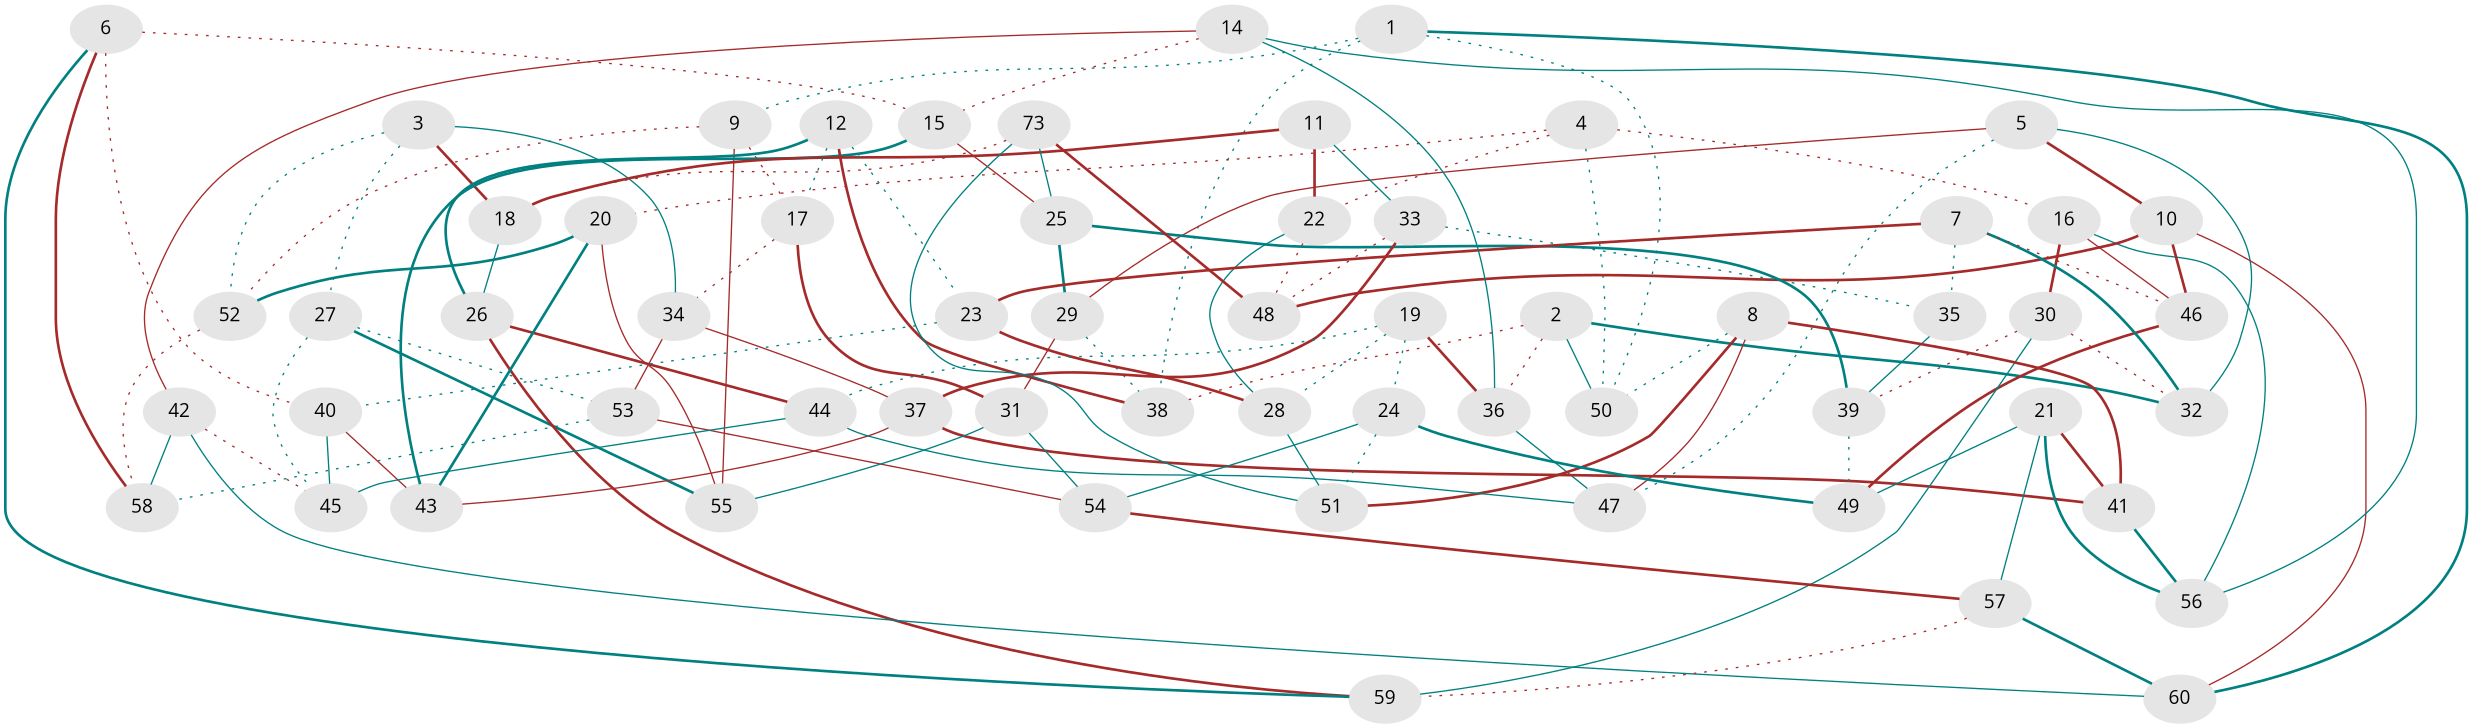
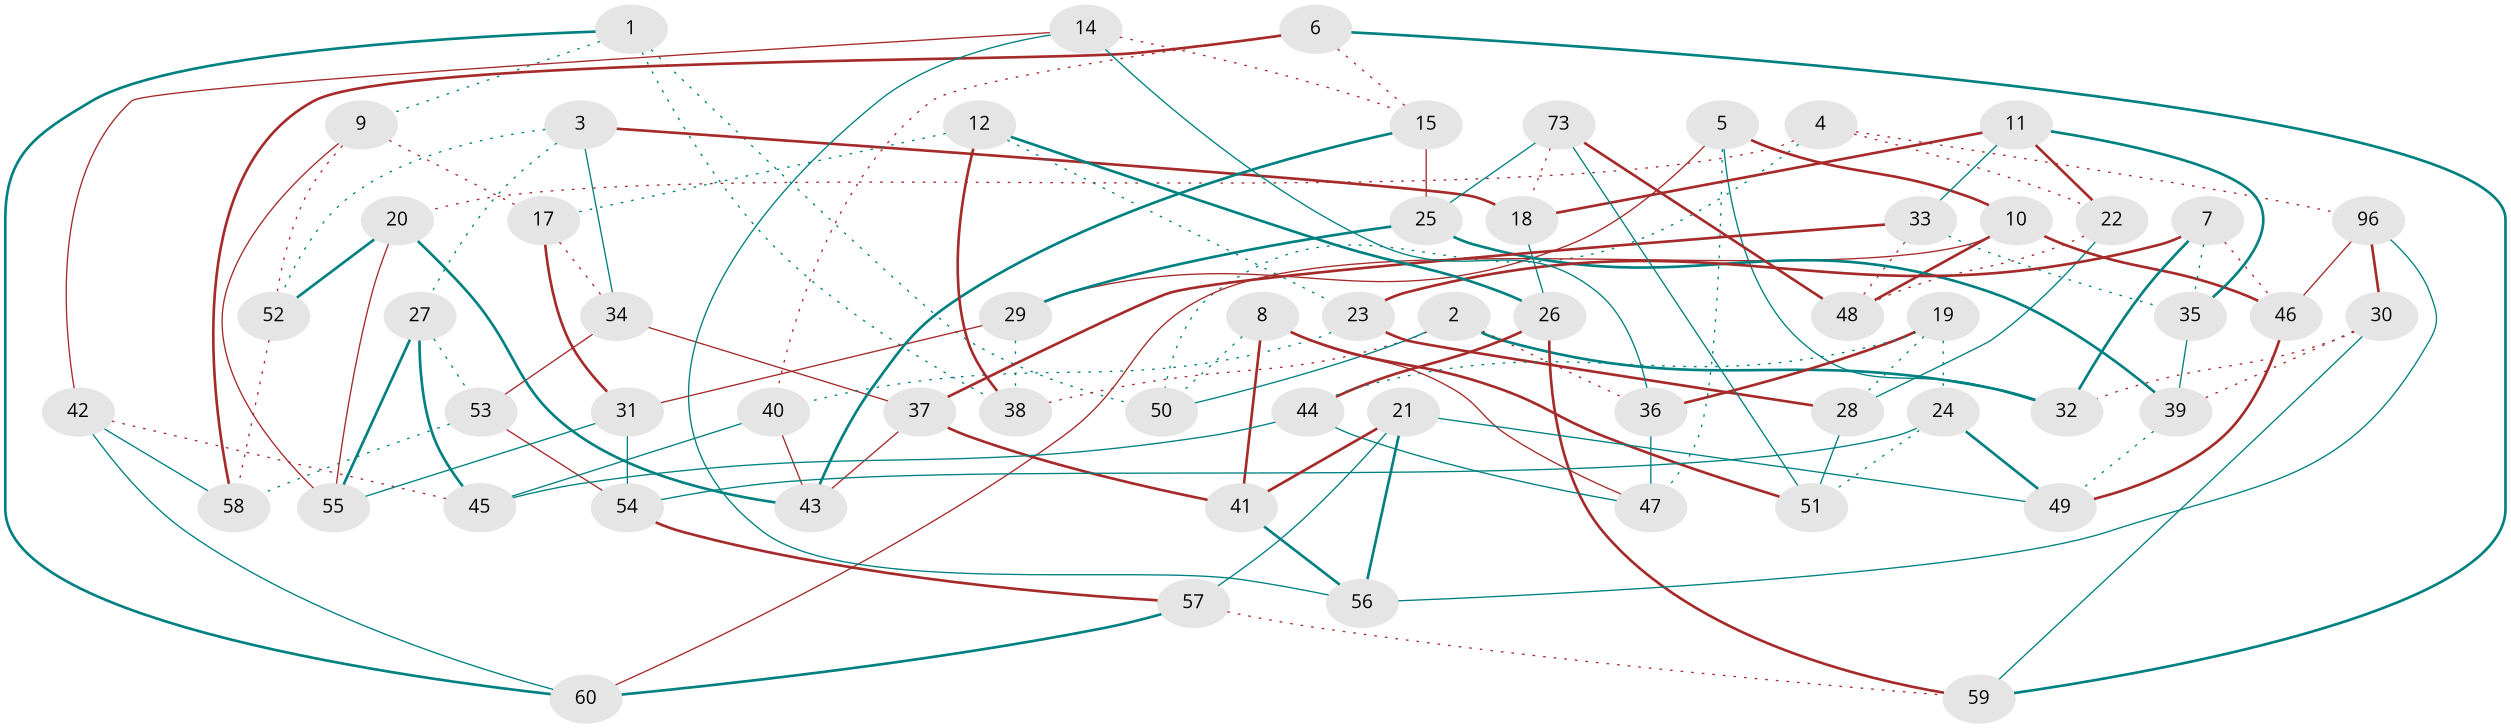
edge "11" -- "35": added
node "16": label "16" -> "96"
edge "27" -- "45": style dotted -> bold
